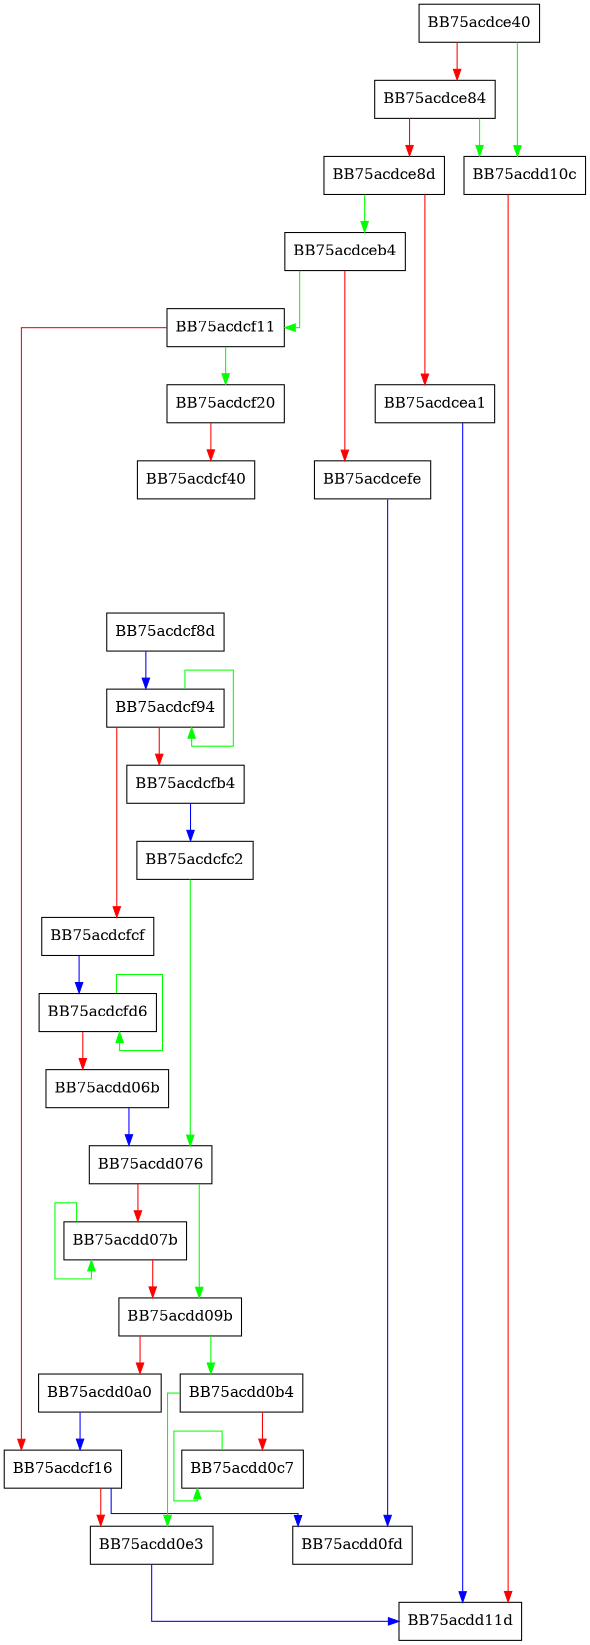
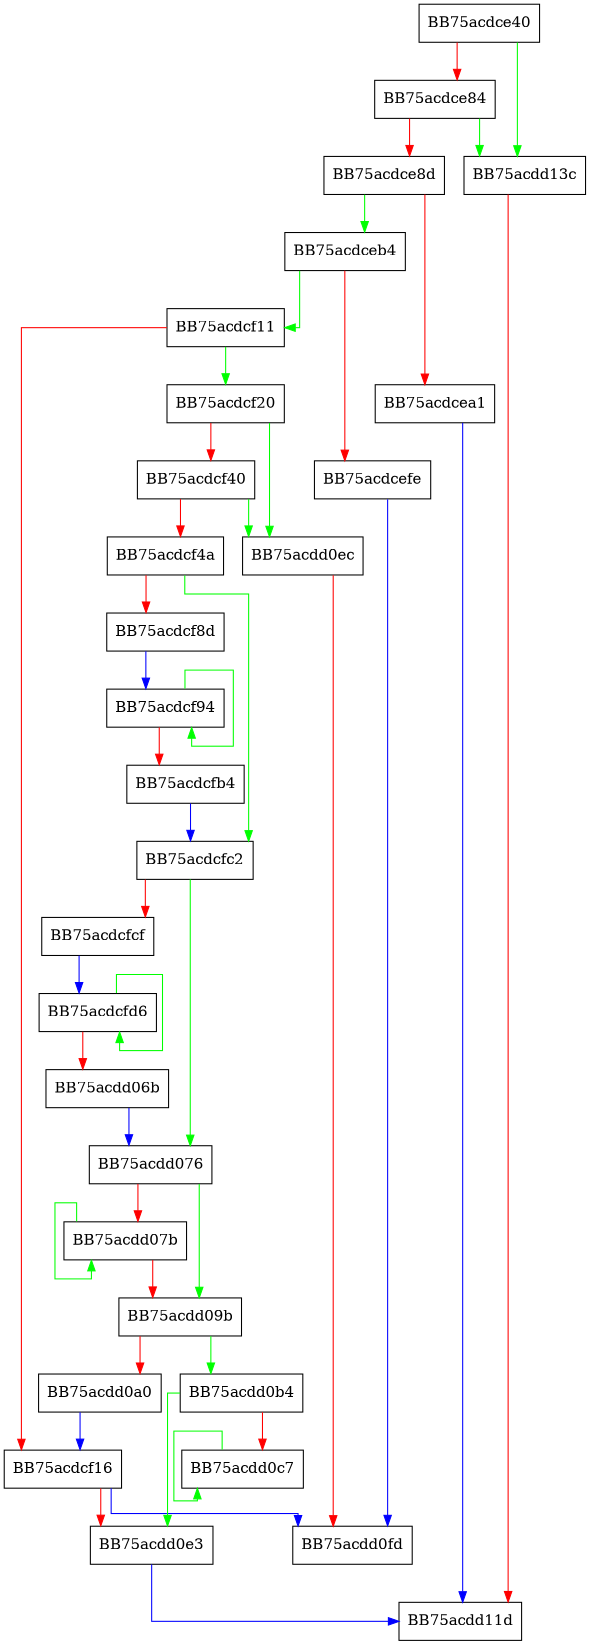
node "BB75acdd10c": label "BB75acdd10c" -> "BB75acdd13c"
node "BB75acdcf4a": added
node "BB75acdd0ec": added
edge "BB75acdcf94" -> "BB75acdcfcf": now "BB75acdcfc2" -> "BB75acdcfcf"
